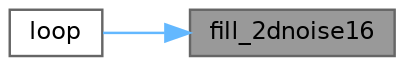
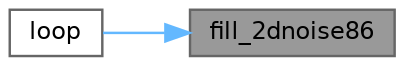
node "fill_2dnoise16": label "fill_2dnoise16" -> "fill_2dnoise86"
